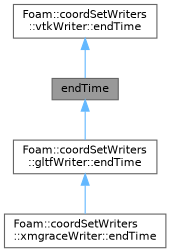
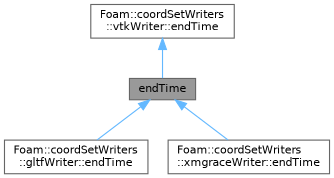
edge "Foam::coordSetWriters ::xmgraceWriter::endTime" -> "Foam::coordSetWriters ::gltfWriter::endTime": now "Foam::coordSetWriters ::xmgraceWriter::endTime" -> "endTime"
